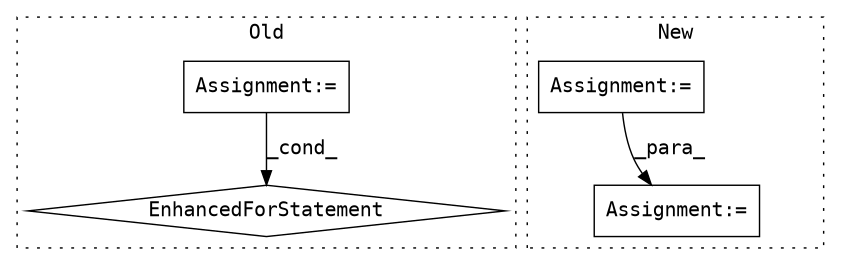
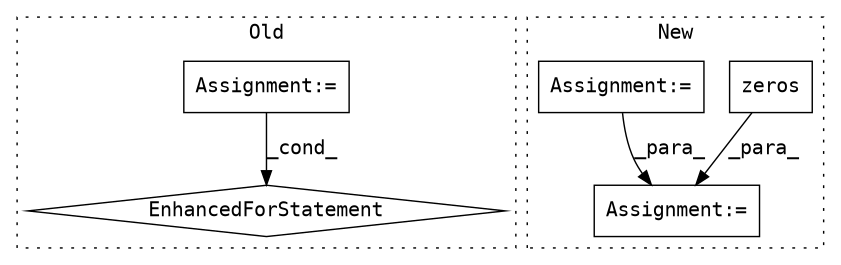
node "zeros": added
